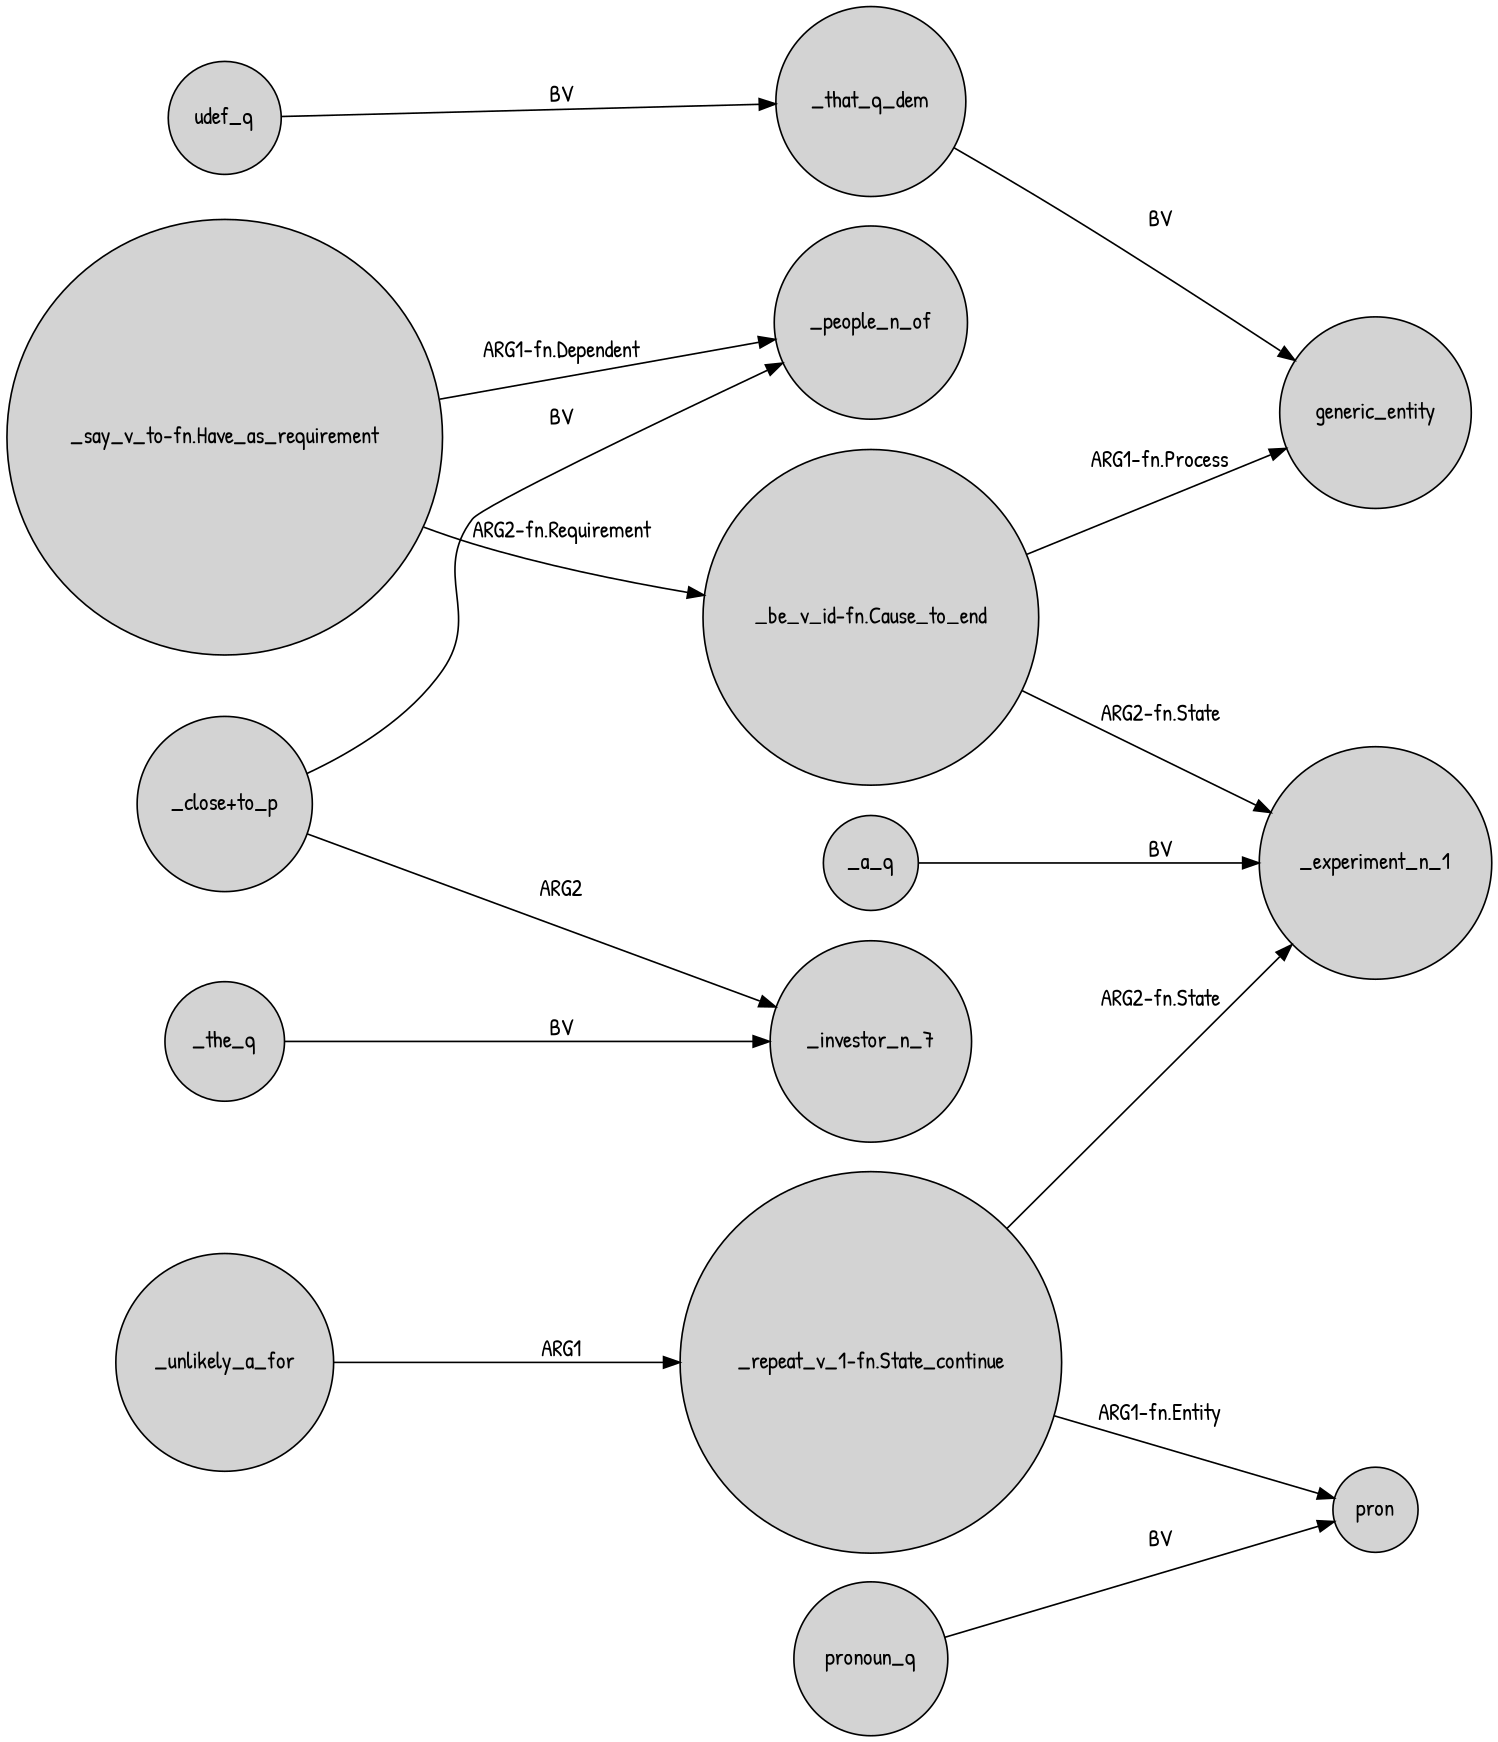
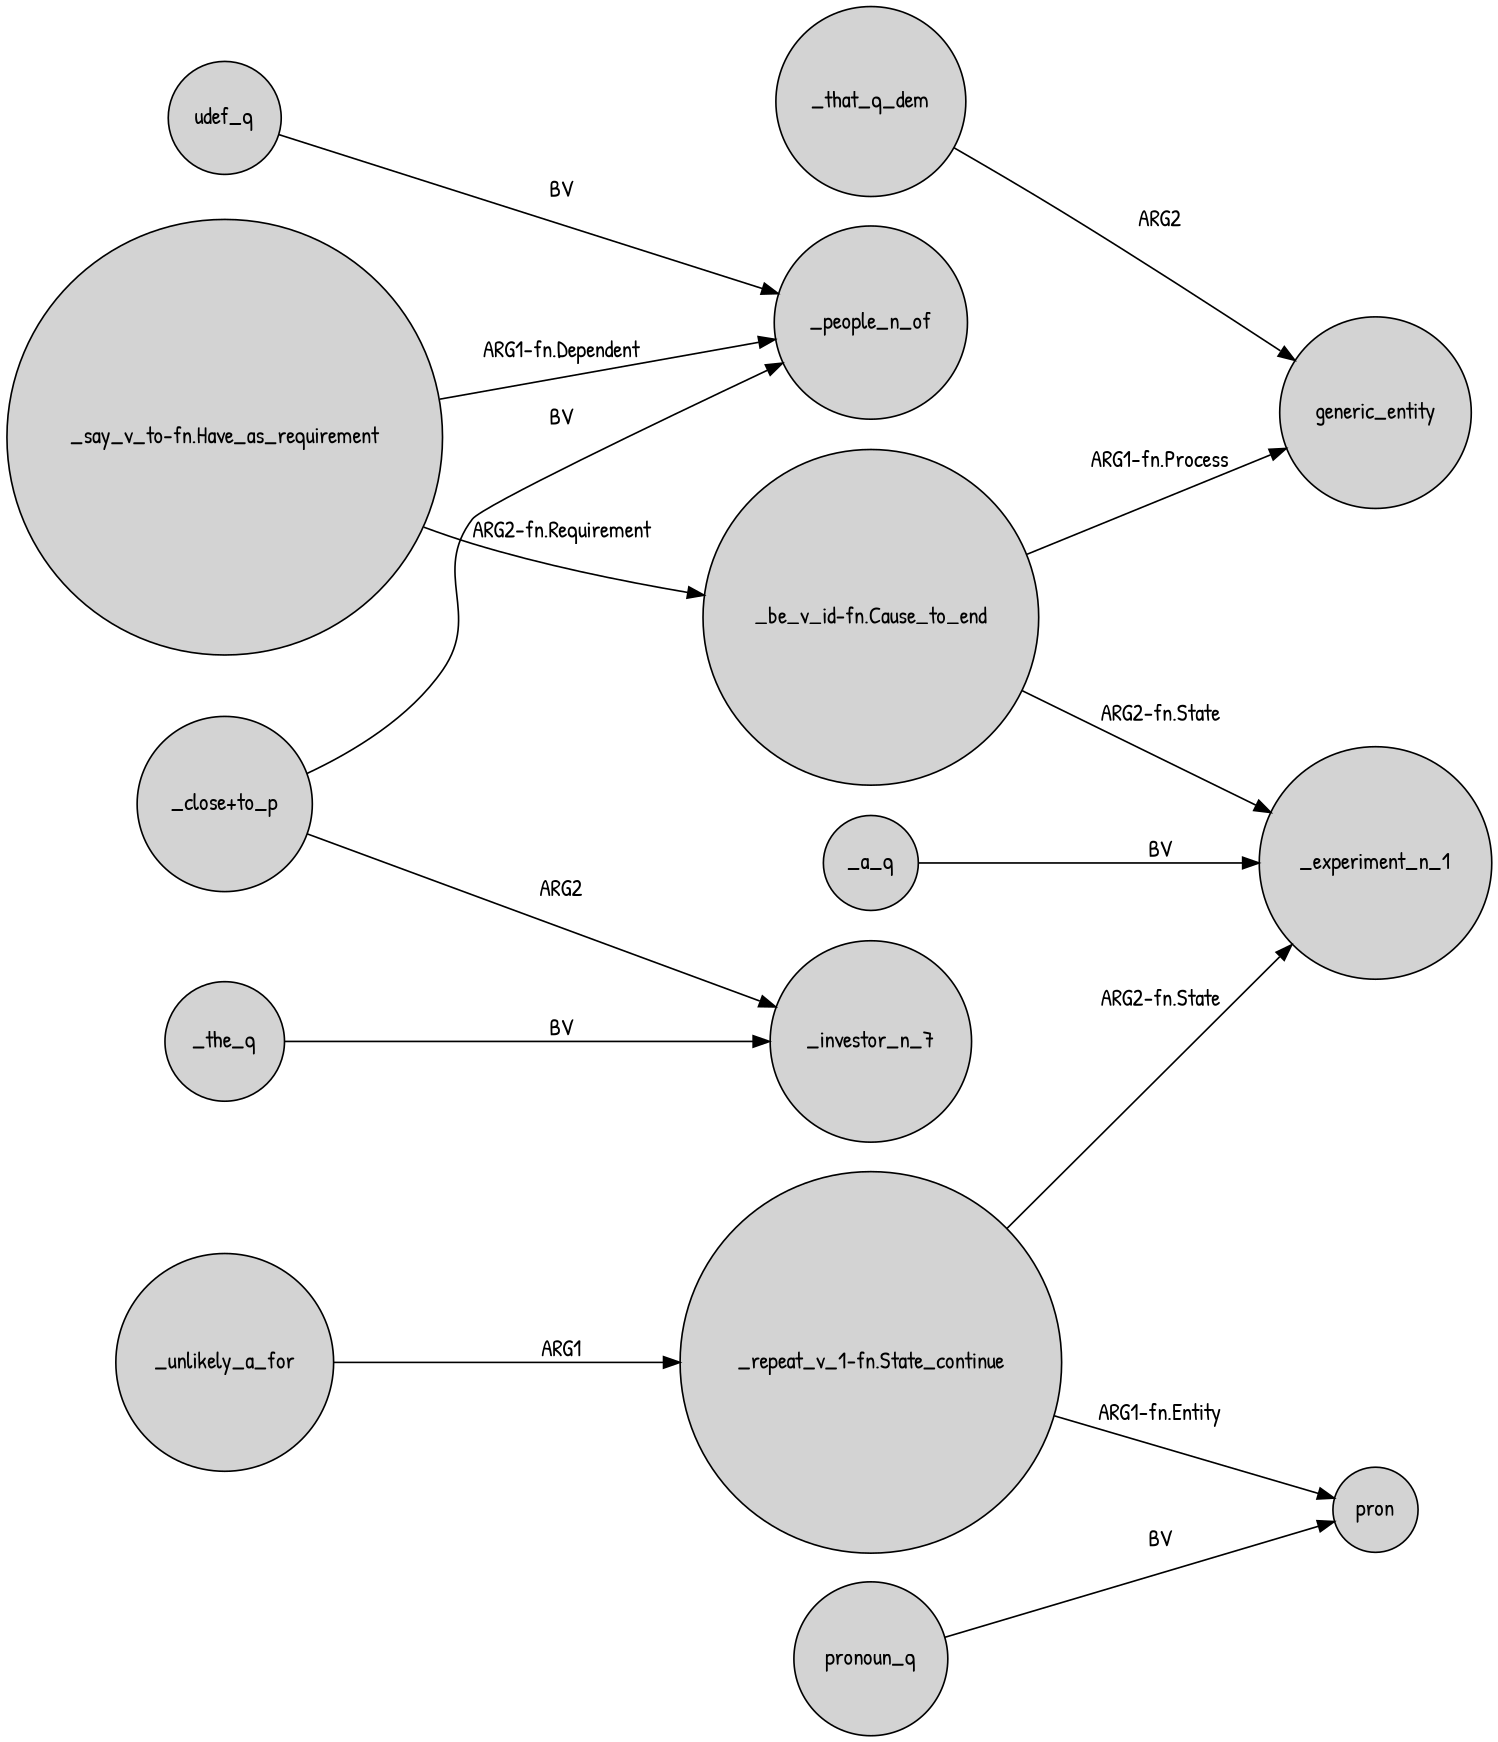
edge "udef_q" -> "_that_q_dem": now "udef_q" -> "_people_n_of"
edge "_that_q_dem" -> "generic_entity": label "BV" -> "ARG2"
